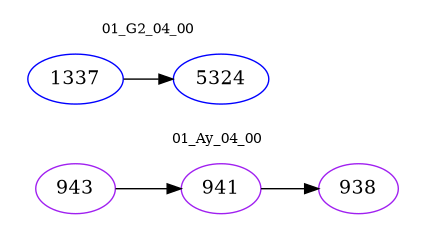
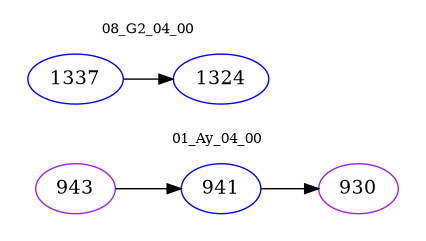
cluster "01_G2_04_00": label "01_G2_04_00" -> "08_G2_04_00"
node "5324": label "5324" -> "1324"
node "941": color purple -> blue
node "938": label "938" -> "930"
